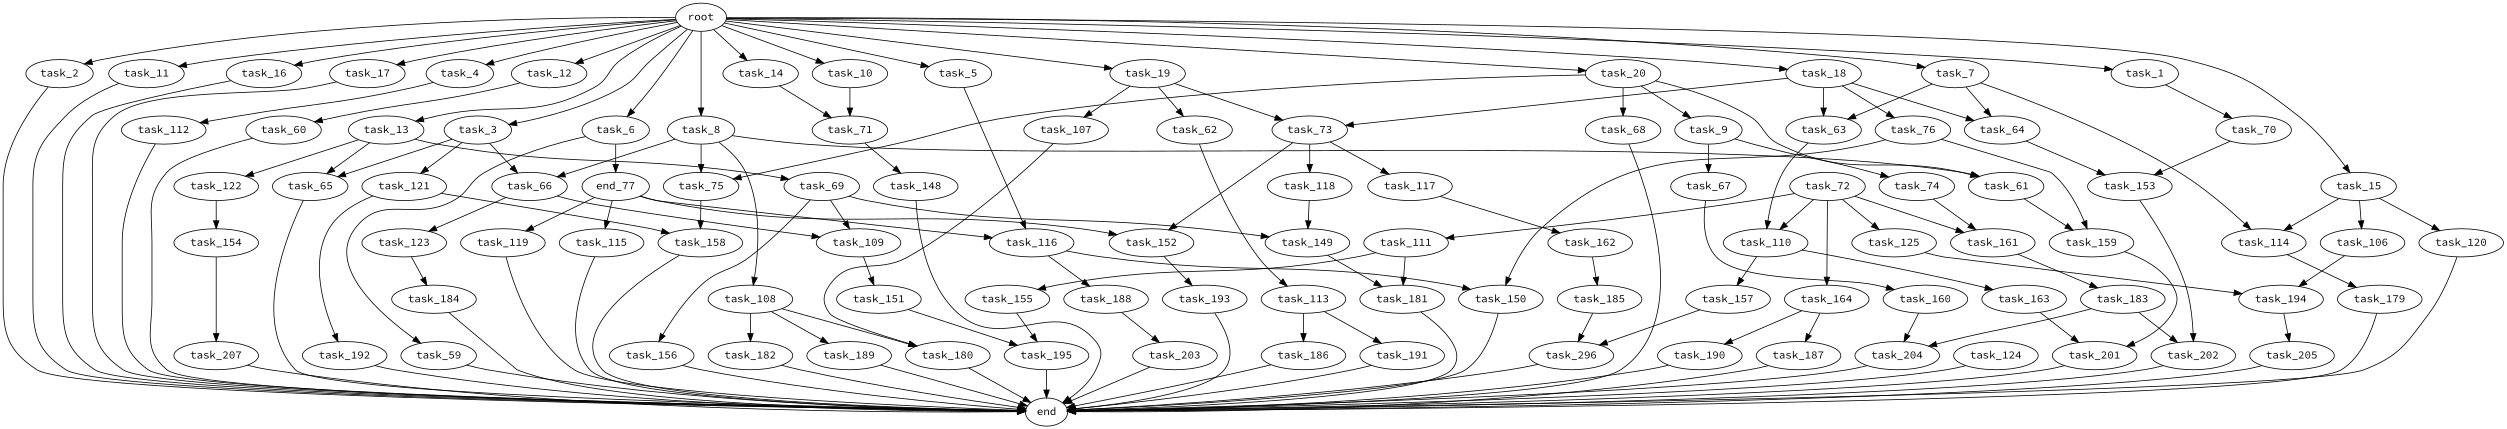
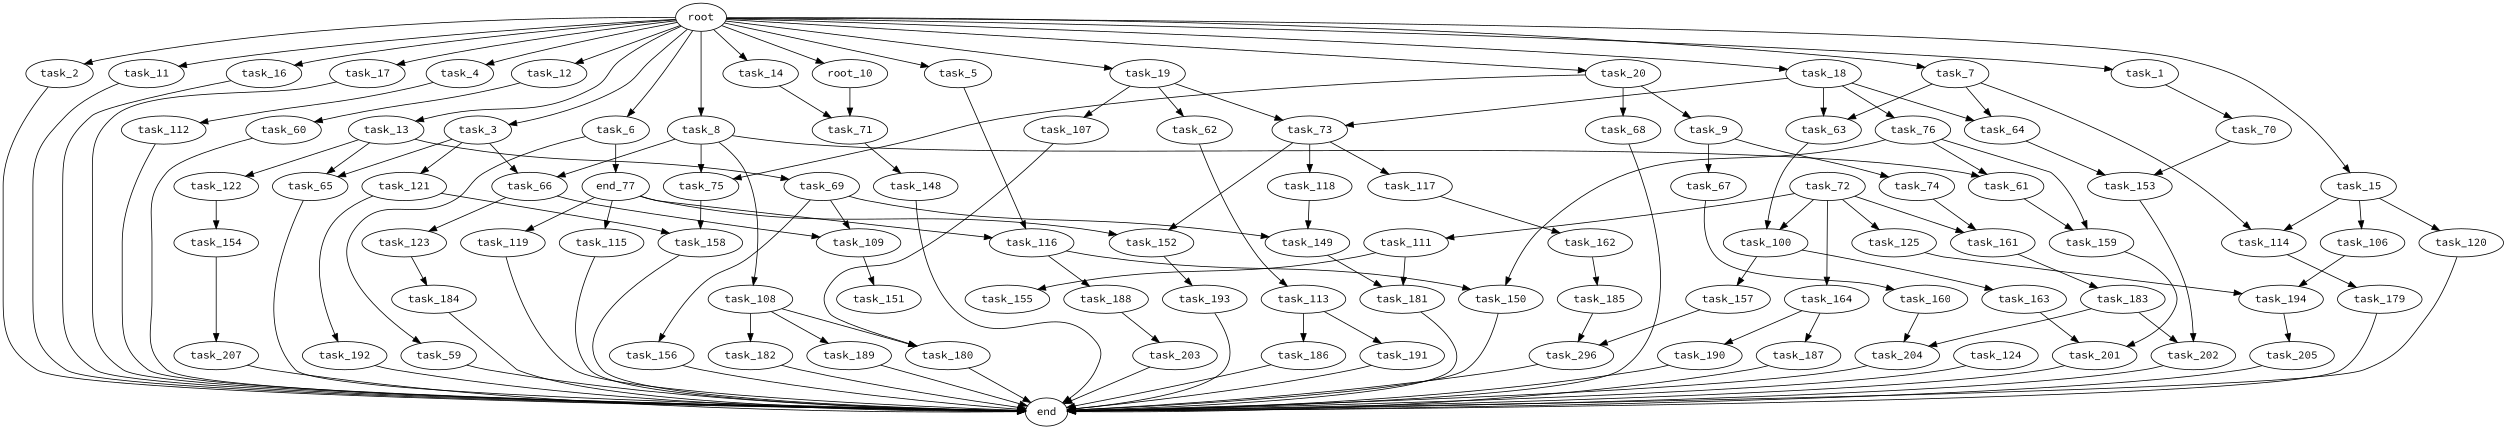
node "task_10": label "task_10" -> "root_10"
edge "task_20" -> "task_61": now "task_76" -> "task_61"
node "task_110": label "task_110" -> "task_100"
node "task_195": removed
